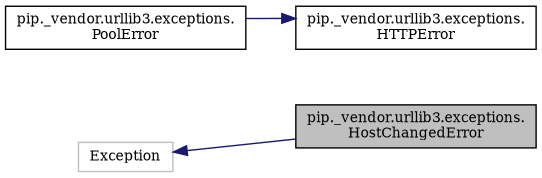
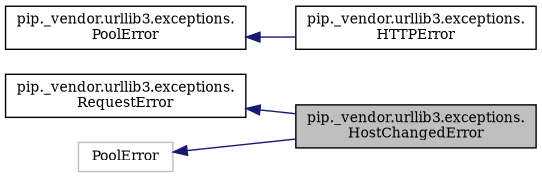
edge "pip._vendor.urllib3.exceptions. PoolError" -> "pip._vendor.urllib3.exceptions. HTTPError": reversed
node "pip._vendor.urllib3.exceptions. RequestError": added
node "Exception": label "Exception" -> "PoolError"
